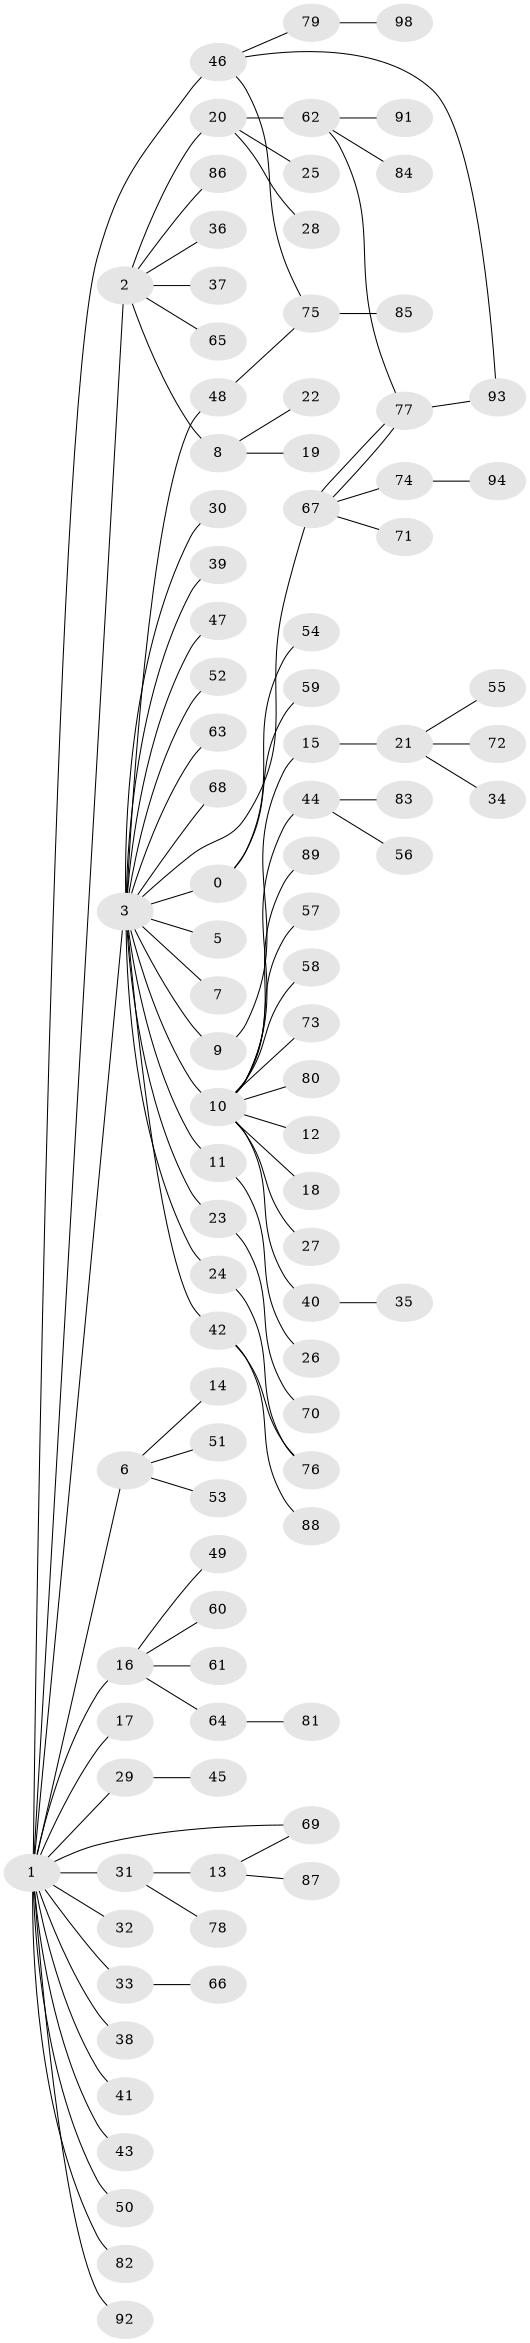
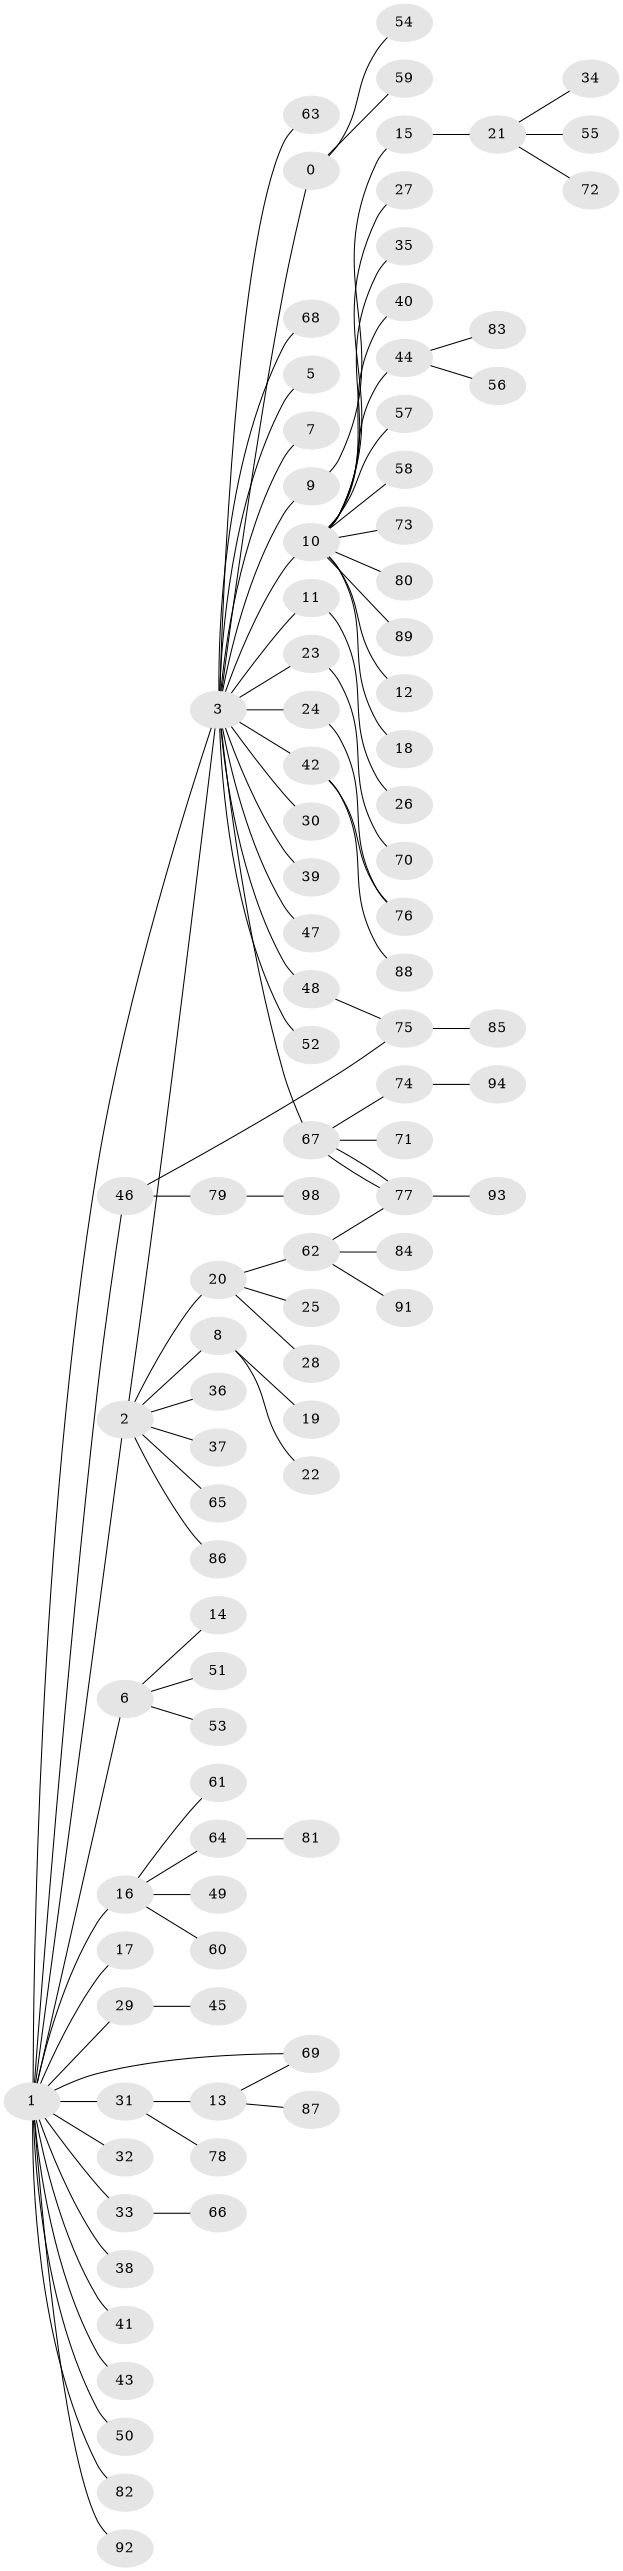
edge "46" -- "93": removed
edge "3" -- "2": added
edge "40" -- "35": now "10" -- "35"
